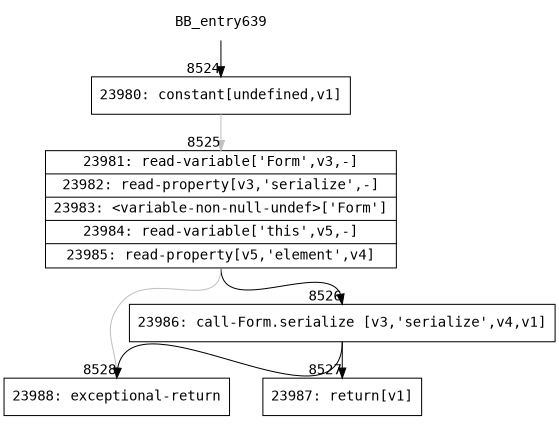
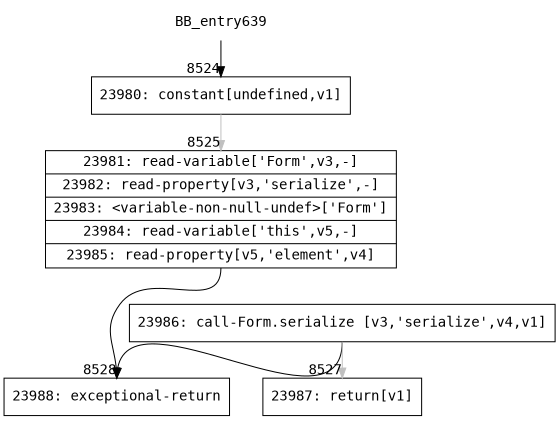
edge "23981: read-variable['Form',v3,-]" -> "23986: call-Form.serialize [v3,'serialize',v4,v1]": removed
edge "23981: read-variable['Form',v3,-]" -> "23988: exceptional-return": color gray -> black
edge "23986: call-Form.serialize [v3,'serialize',v4,v1]" -> "23987: return[v1]": color black -> gray
